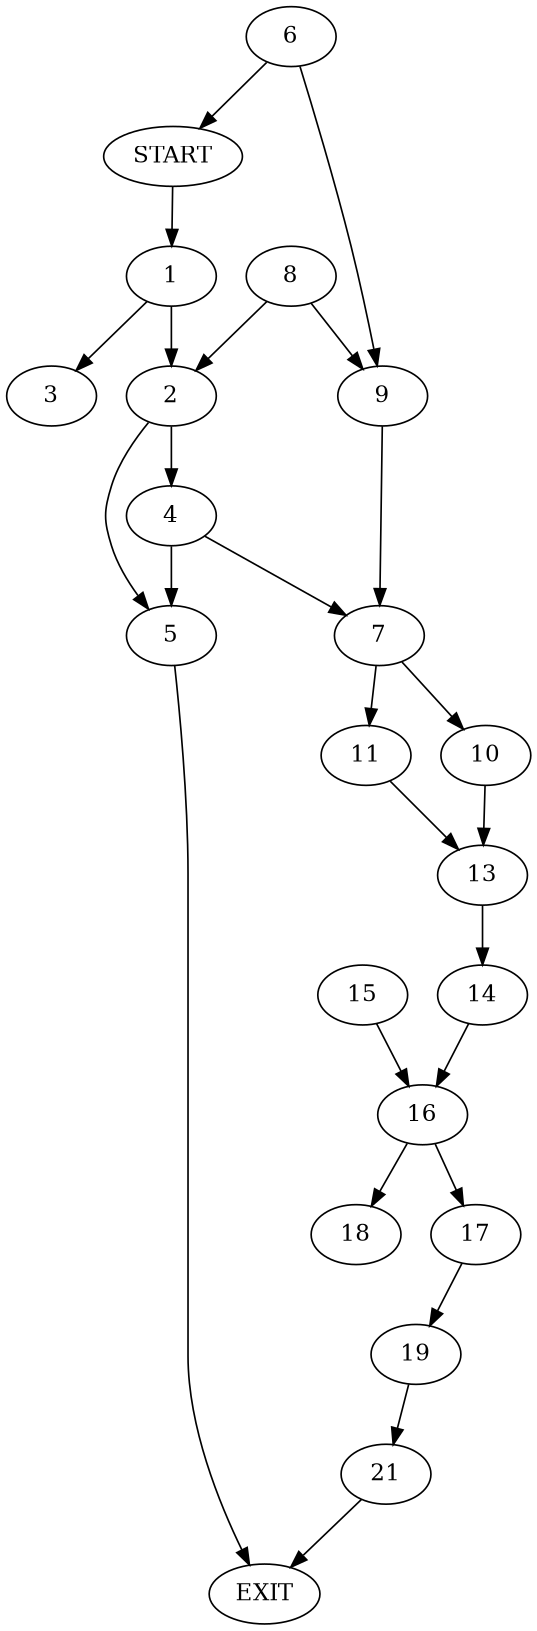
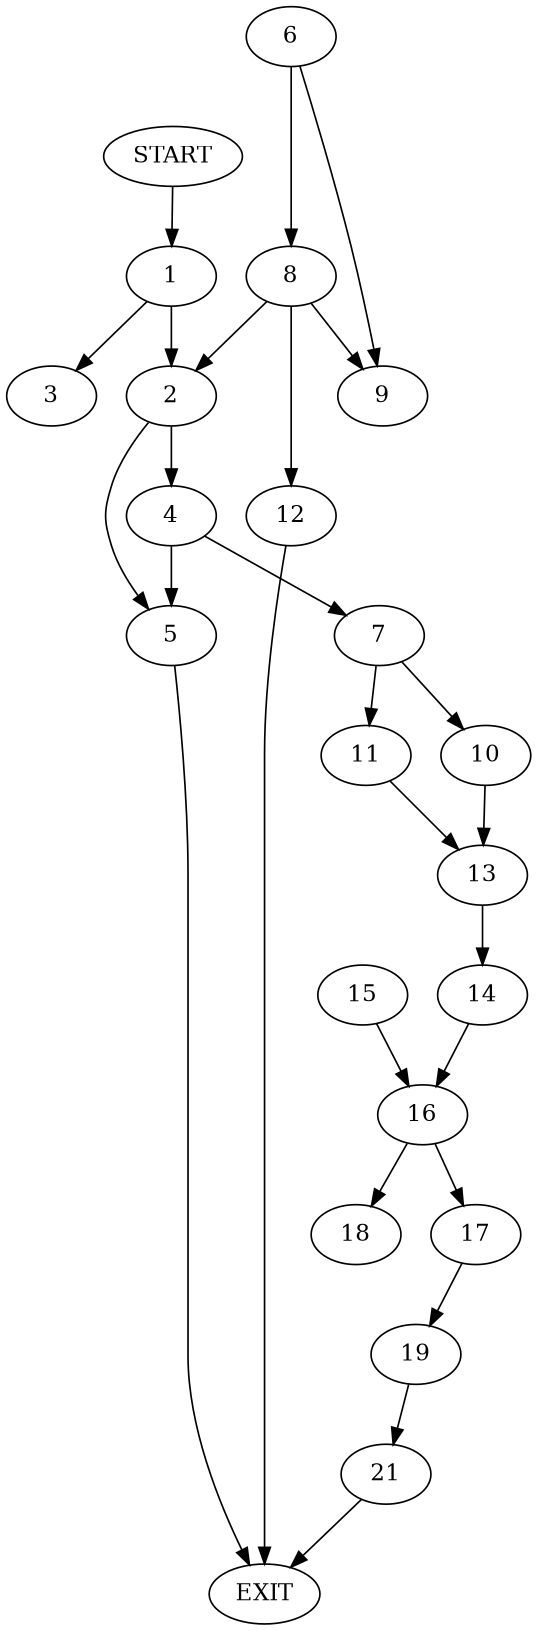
edge "6" -> "START": now "6" -> "8"
edge "9" -> "7": removed
node "12": added
